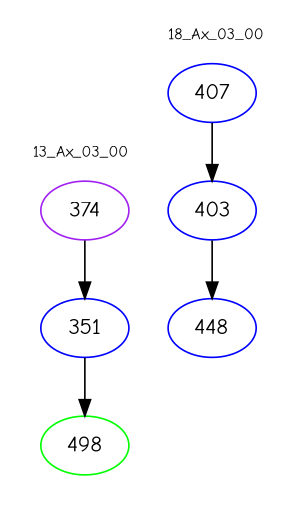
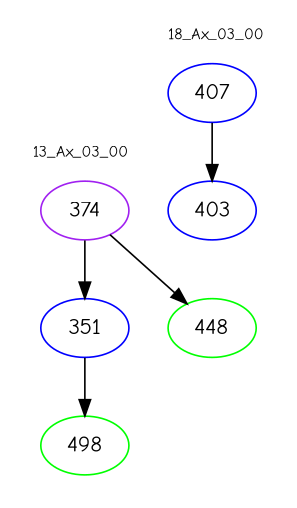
edge "403" -> "448": now "374" -> "448"
node "448": color blue -> green
